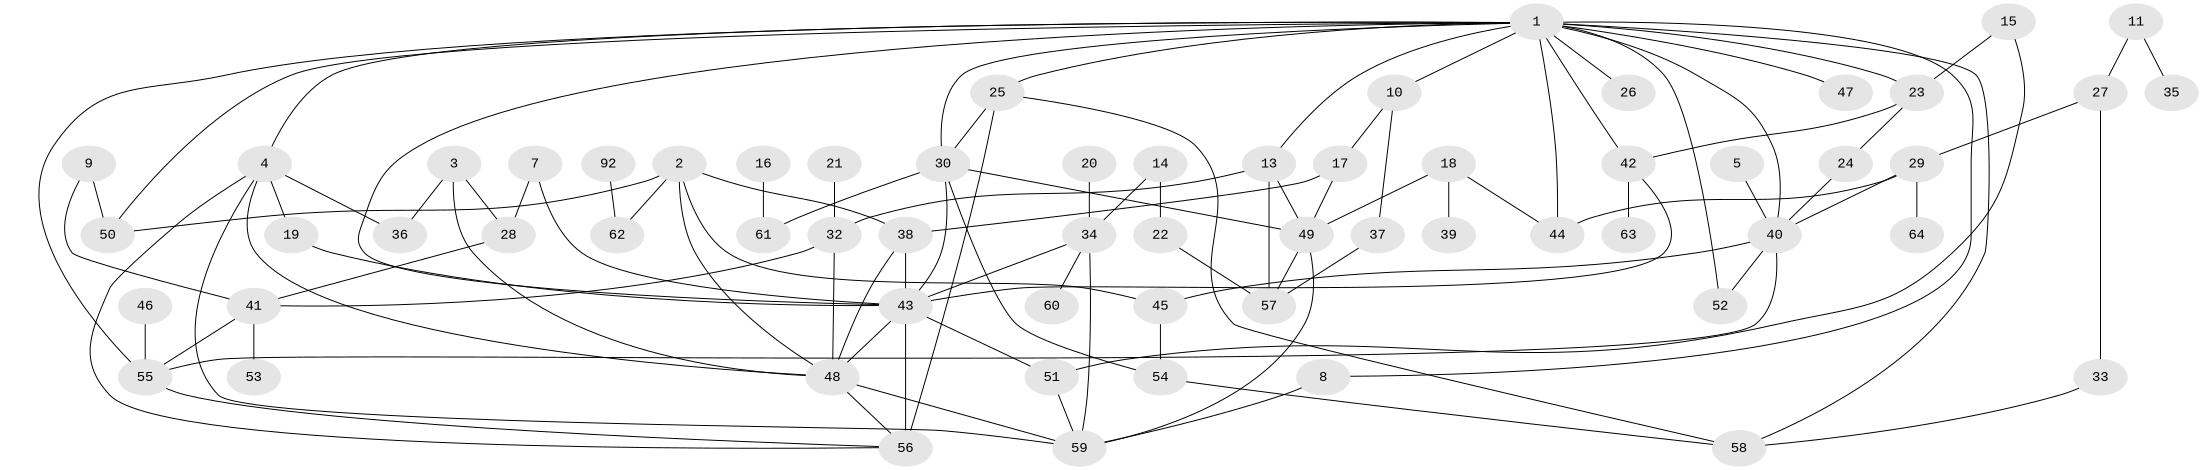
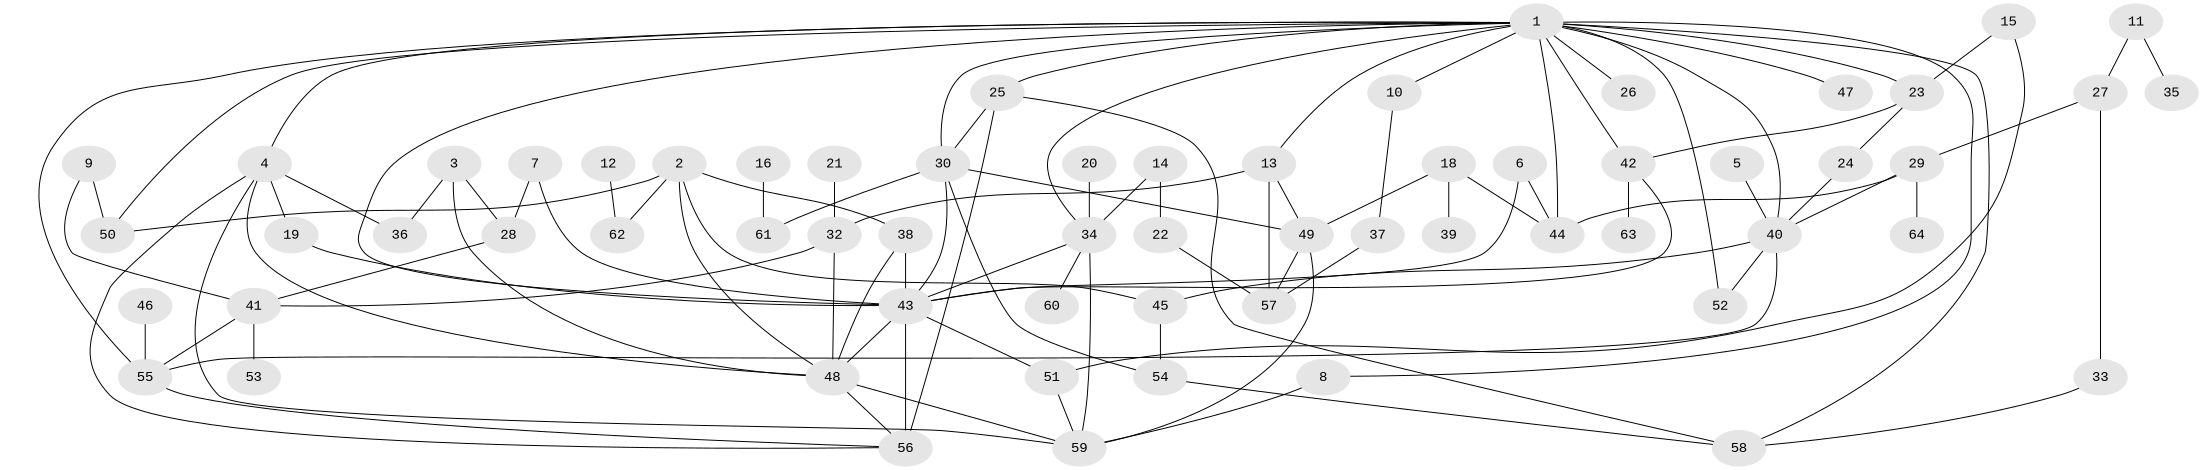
edge "1" -- "34": added
node "92": label "92" -> "12"
node "17": removed
node "6": added
